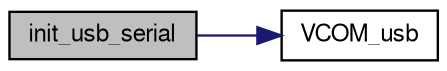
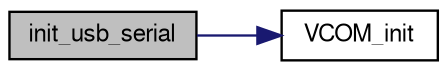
node "VCOM_usb": label "VCOM_usb" -> "VCOM_init"
